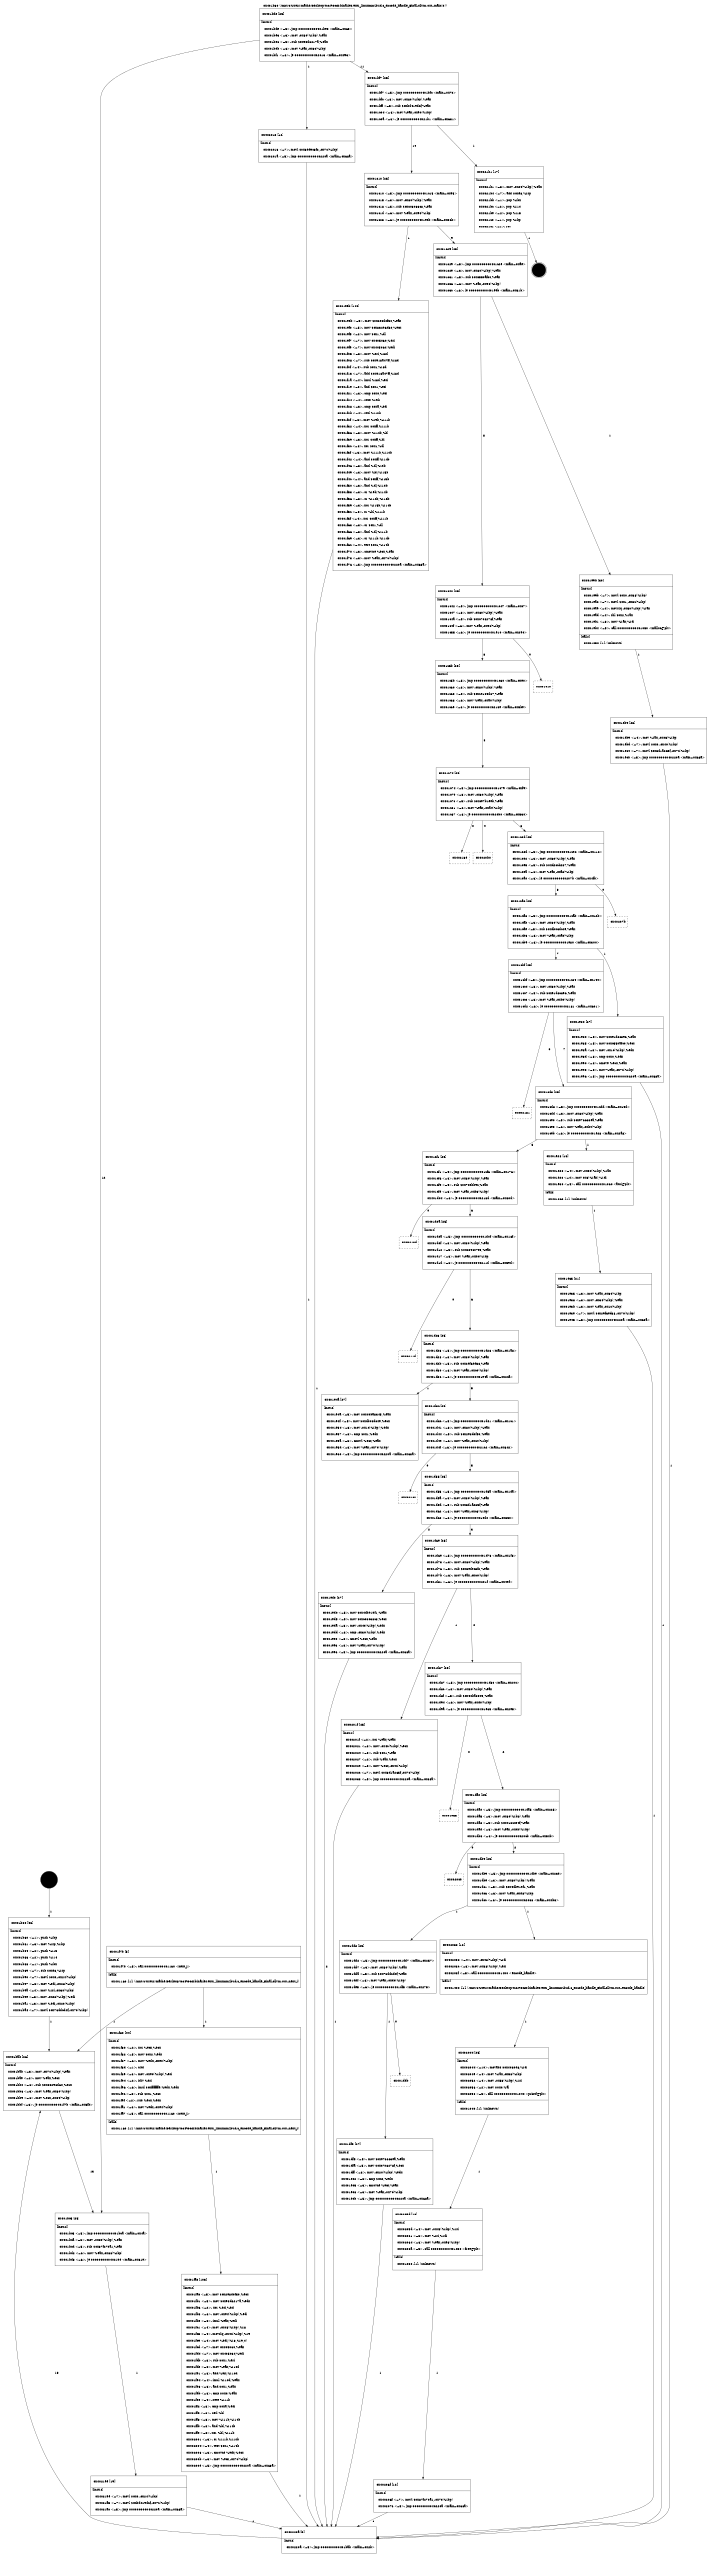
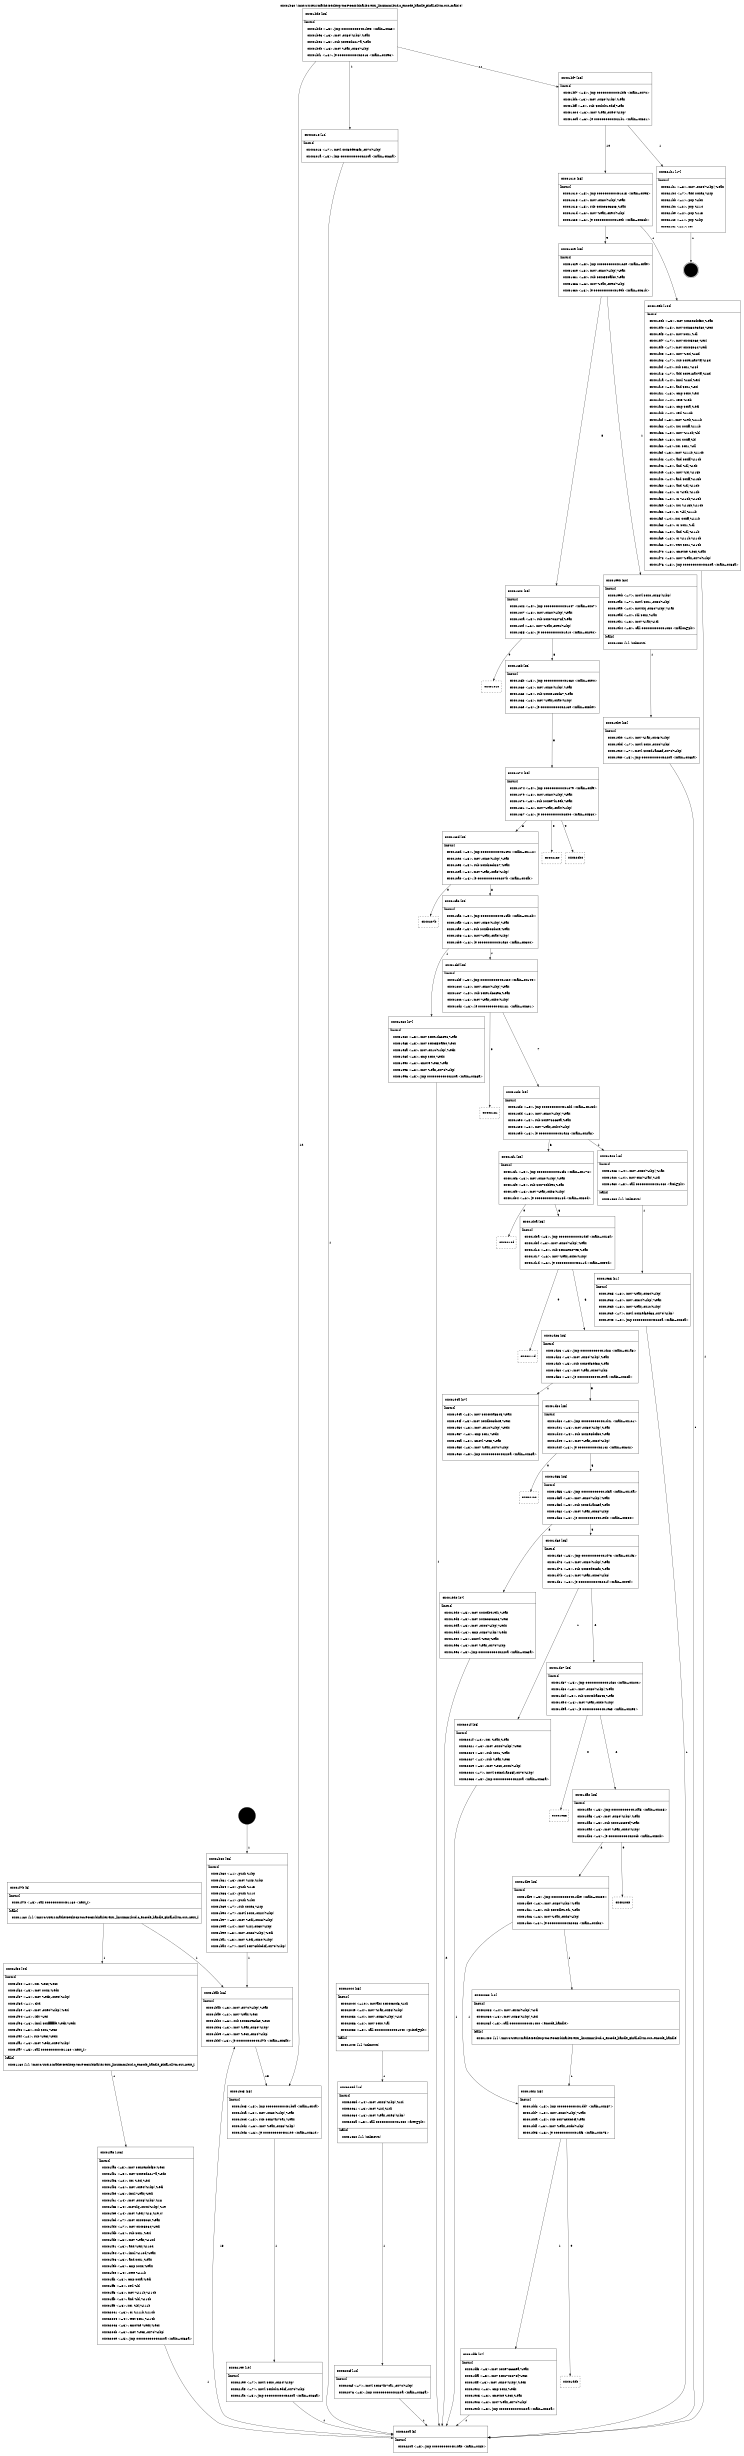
edge "0x402038 [12]" -> "0x402044 [25]": now "0x402038 [12]" -> "0x401dd2 [25]"
